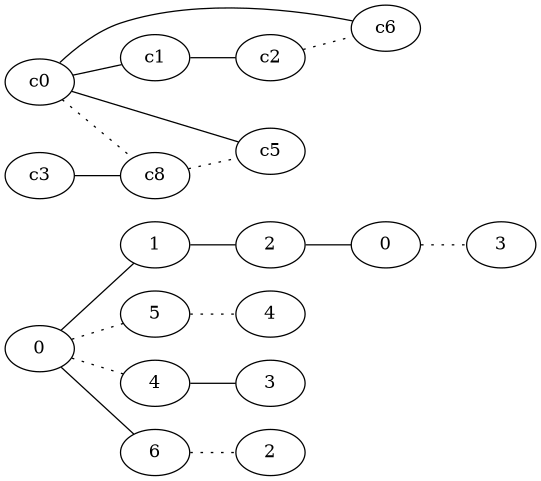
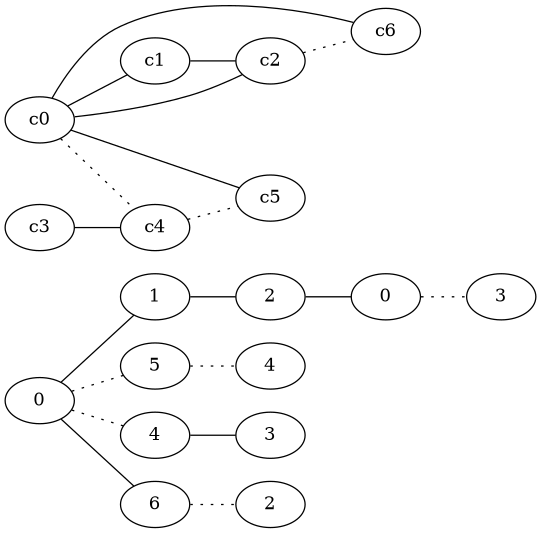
edge "c2" -- "c0": added
node "c8": label "c8" -> "c4"
